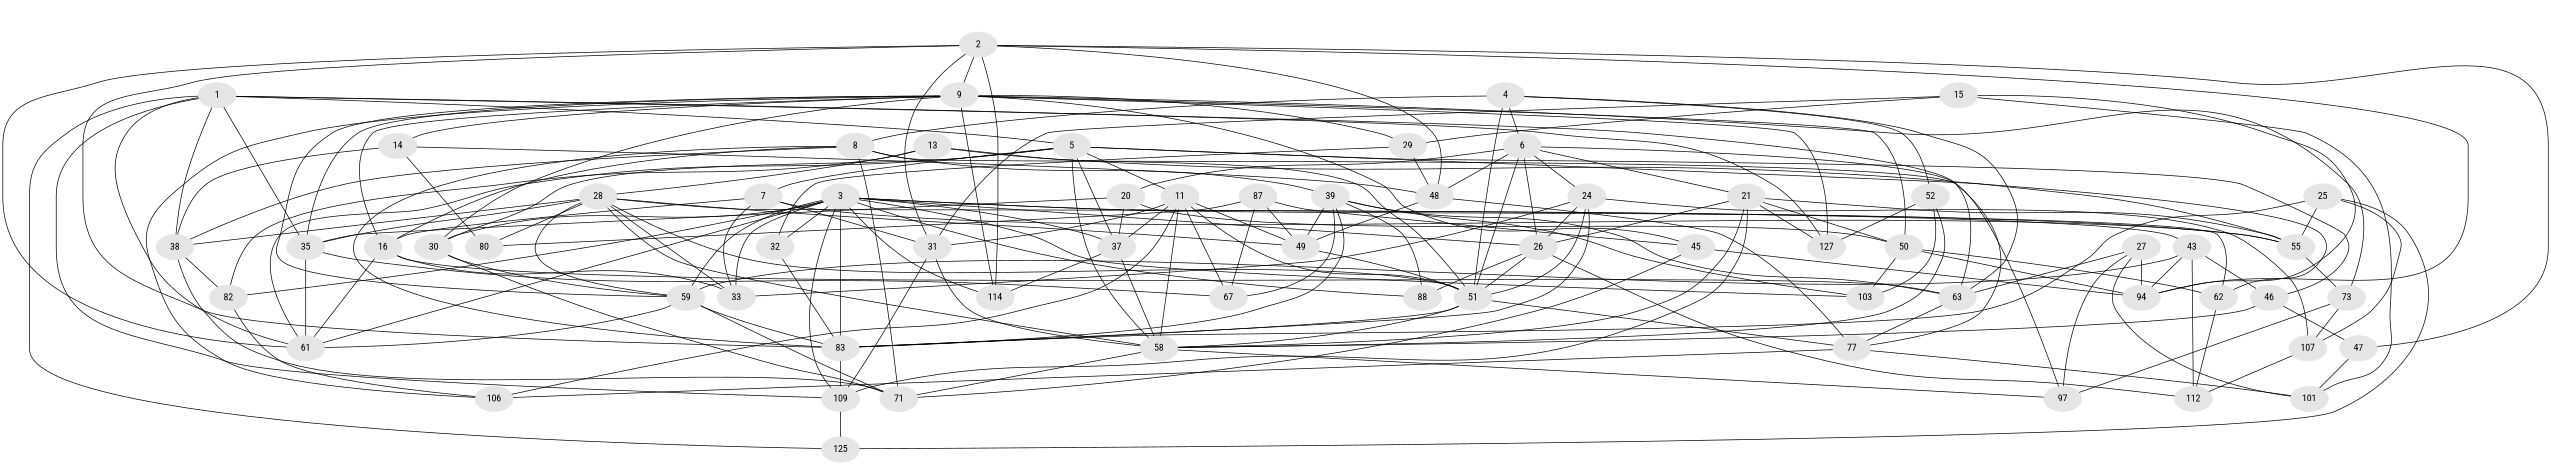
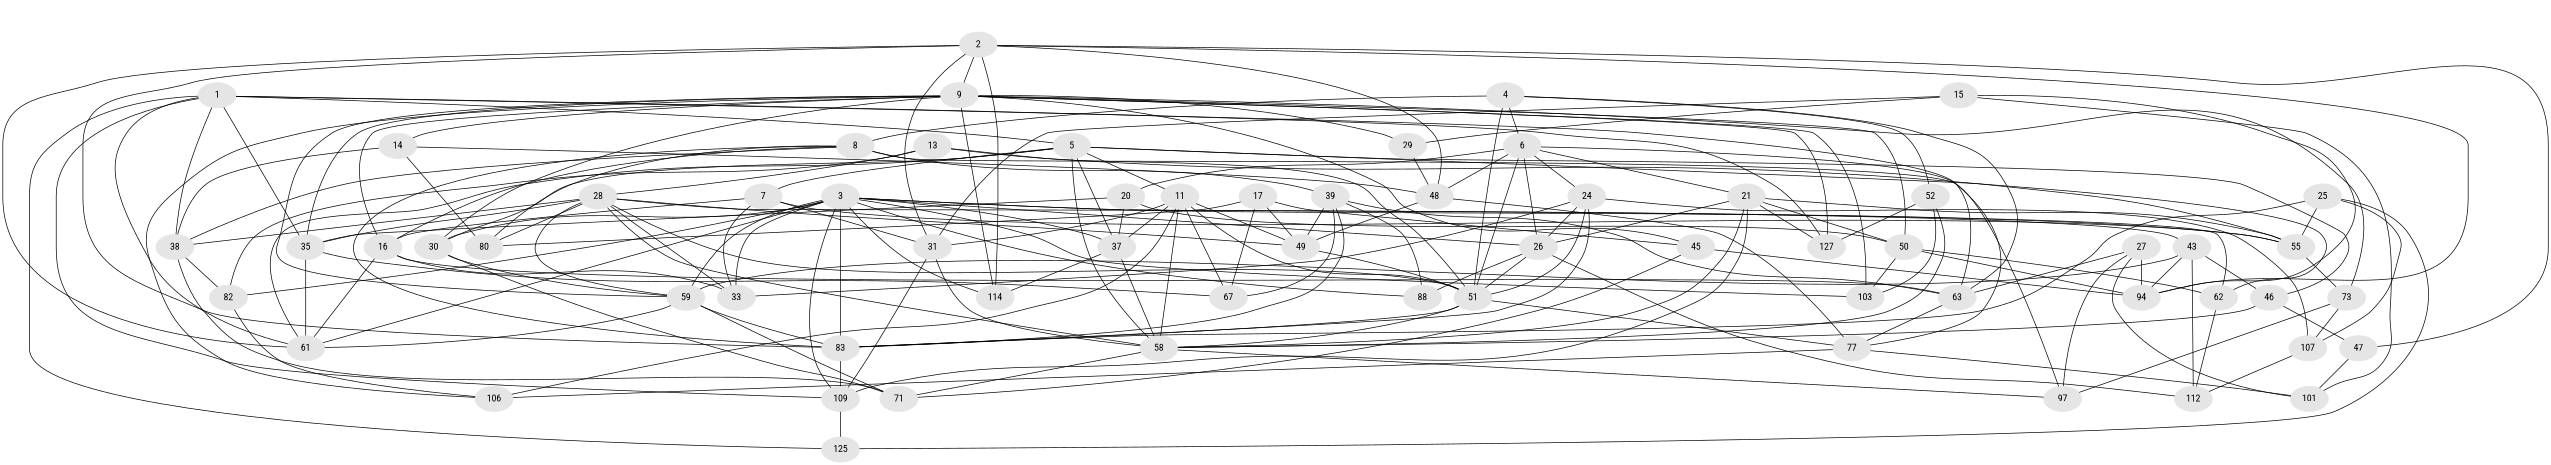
node "87": label "87" -> "17"
edge "39" -- "103": now "9" -- "103"
node "32": removed
edge "8" -- "71": now "8" -- "80"
